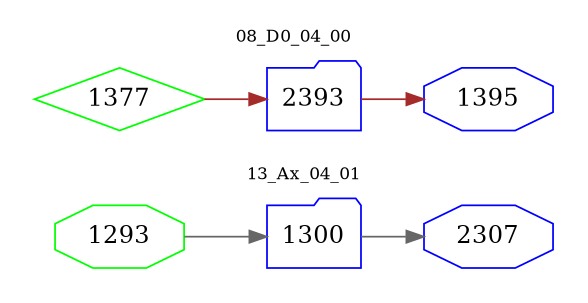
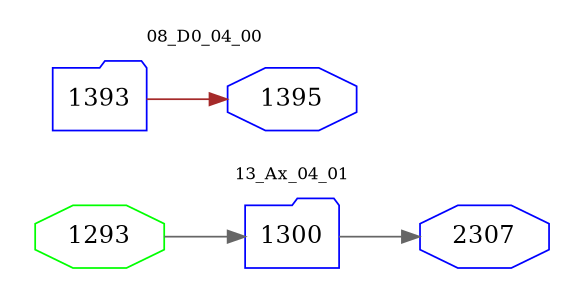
node "1377": removed
node "2393": label "2393" -> "1393"
